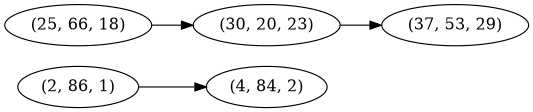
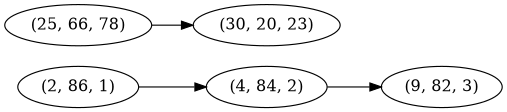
node "(25, 66, 18)": label "(25, 66, 18)" -> "(25, 66, 78)"
node "(37, 53, 29)": removed
node "(9, 82, 3)": added
